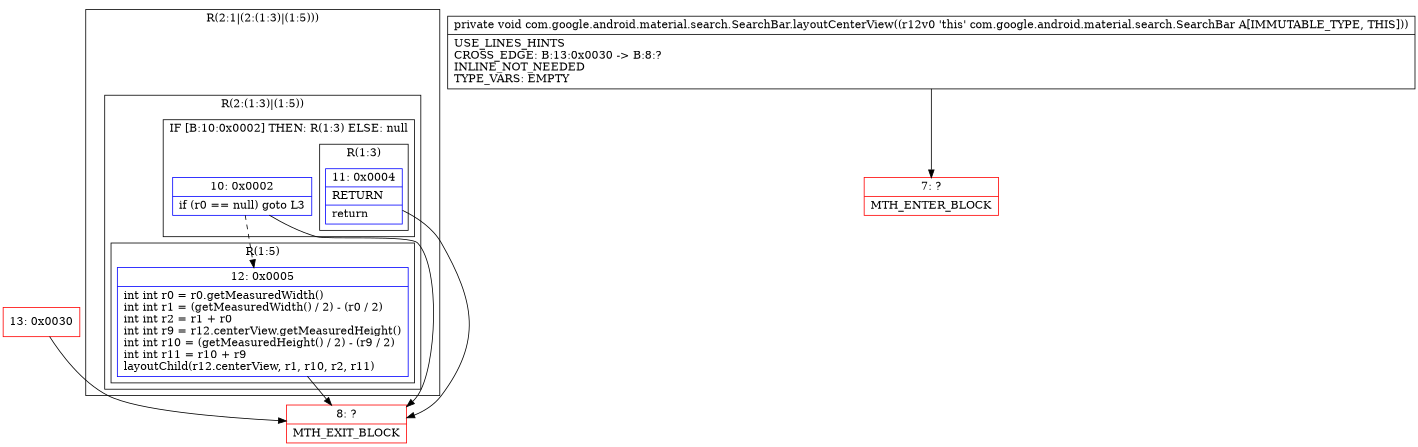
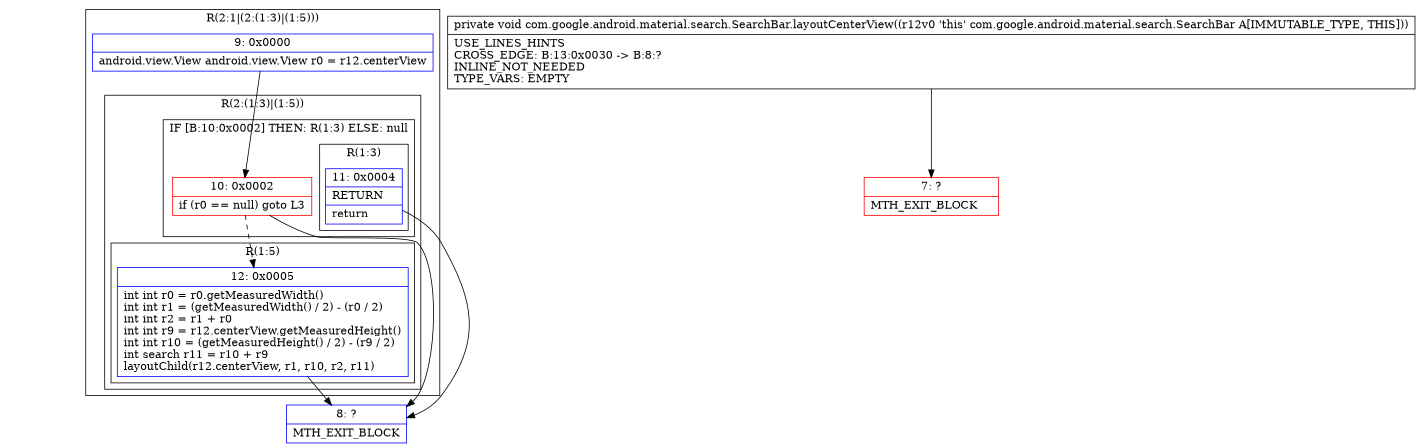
node "9: 0x0000": added
node "10: 0x0002": color blue -> red
node "7: ?": text "MTH_ENTER_BLOCK" -> "MTH_EXIT_BLOCK"
node "13: 0x0030": removed
node "12: 0x0005": text "int int r11 = r10 + r9" -> "int search r11 = r10 + r9"
node "8: ?": color red -> blue
